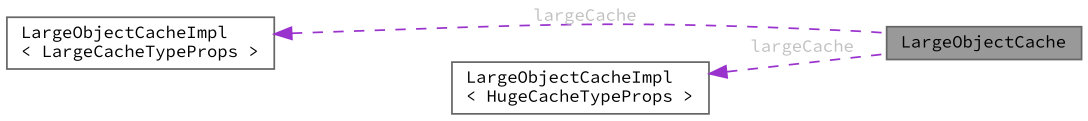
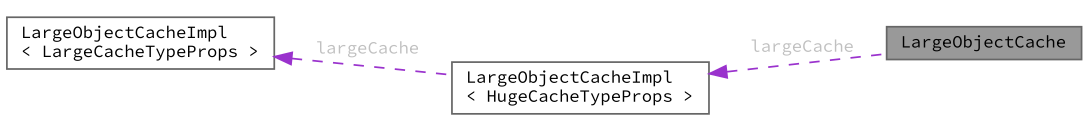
edge "LargeObjectCache" -> "LargeObjectCacheImpl < LargeCacheTypeProps >": now "LargeObjectCacheImpl < HugeCacheTypeProps >" -> "LargeObjectCacheImpl < LargeCacheTypeProps >"
